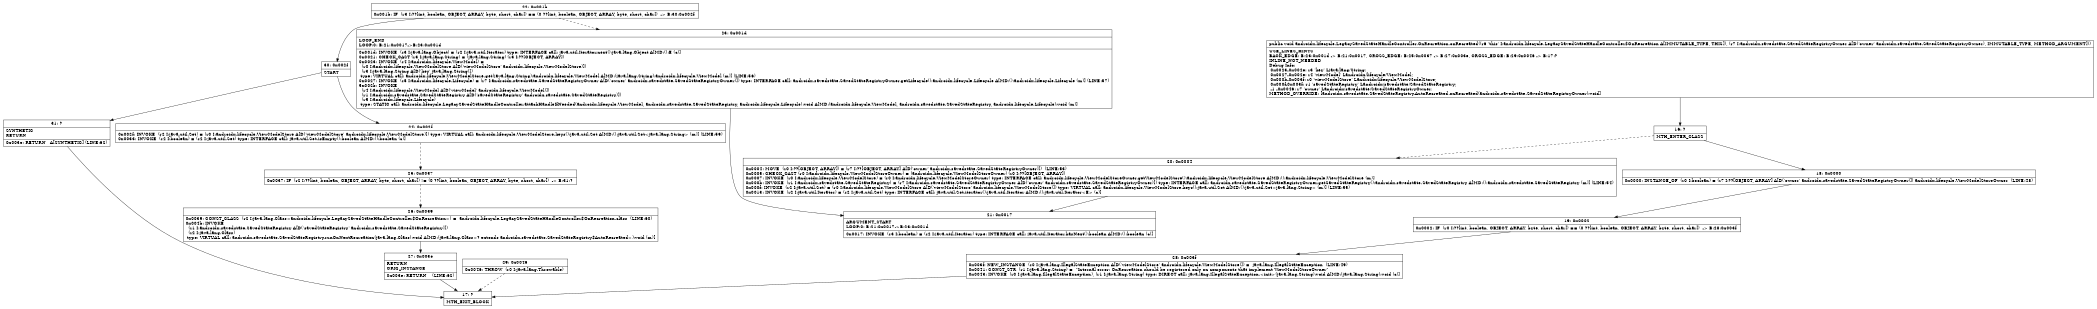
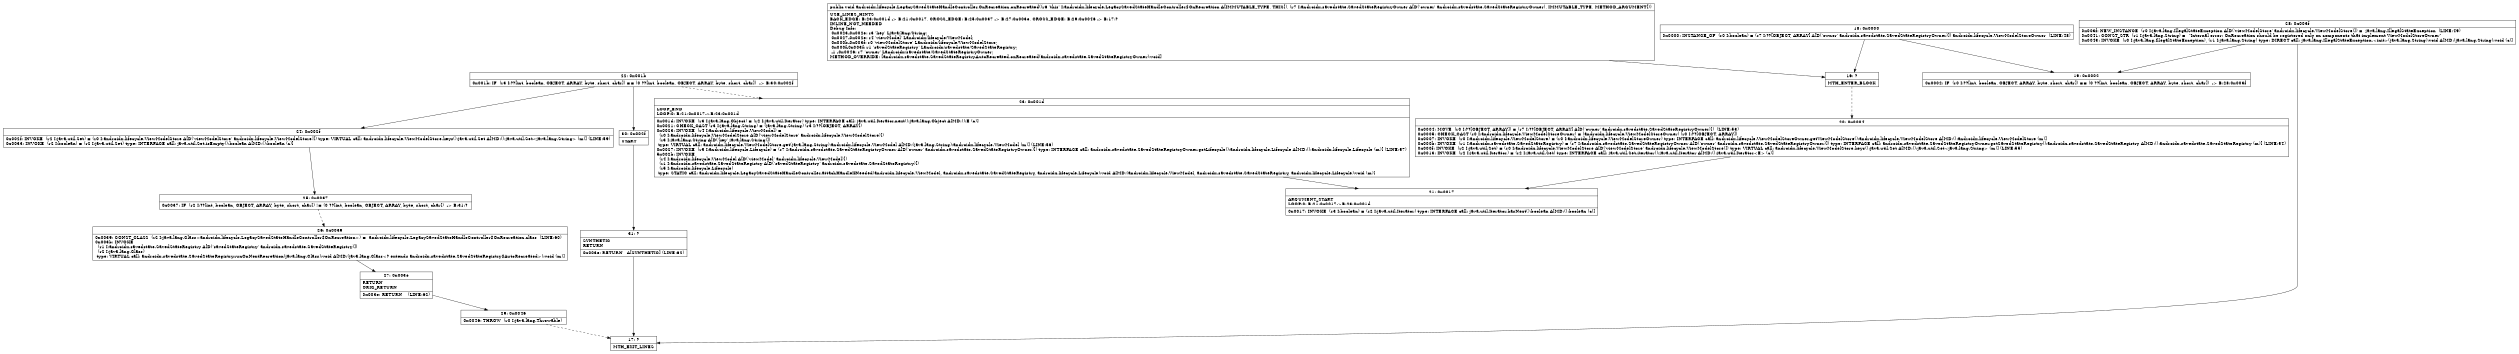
edge "30: 0x002f" -> "24: 0x002f": now "22: 0x001b" -> "24: 0x002f"
node "16: ?": text "MTH_ENTER_CLASS" -> "MTH_ENTER_BLOCK"
edge "24: 0x002f" -> "25: 0x0037": style dashed -> solid
edge "16: ?" -> "18: 0x0000": reversed
node "26: 0x0039": text "0x004b: INVOKE" -> "0x003b: INVOKE"
edge "19: 0x0002" -> "28: 0x003f": reversed
node "27: 0x003e": text "ORIG_INSTANCE" -> "ORIG_RETURN"
edge "27: 0x003e" -> "17: ?": now "27: 0x003e" -> "29: 0x0046"
node "17: ?": text "MTH_EXIT_BLOCK" -> "MTH_EXIT_LINES"
